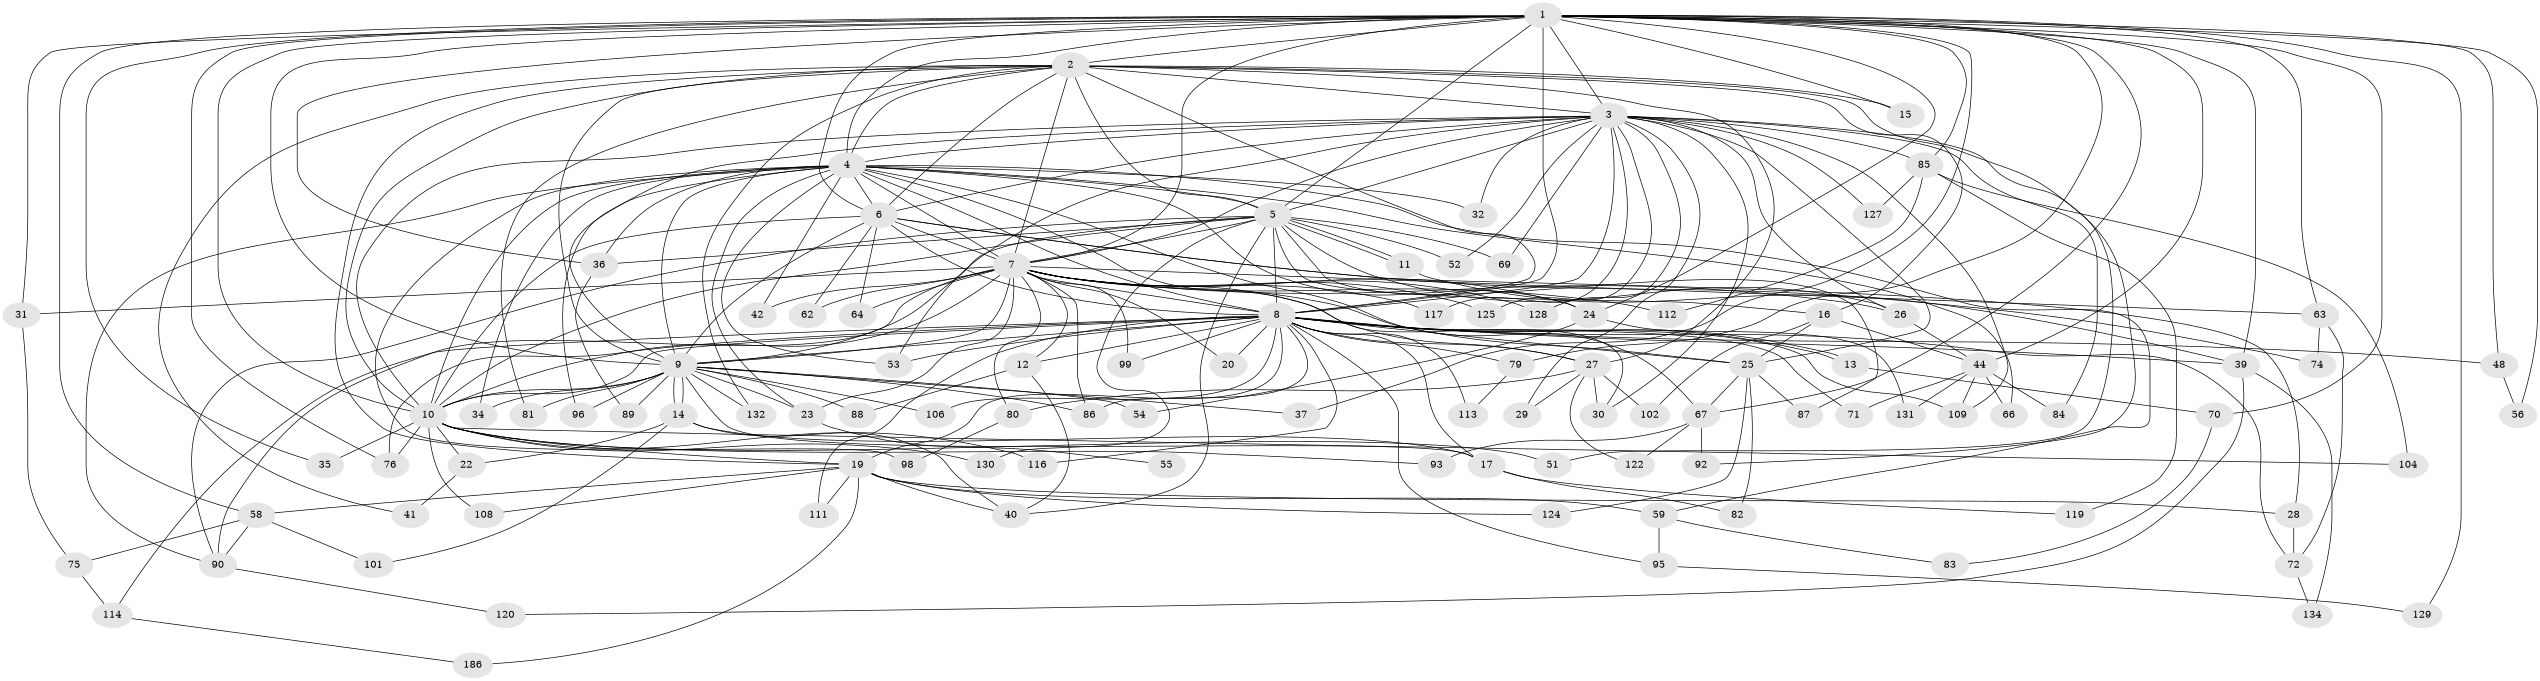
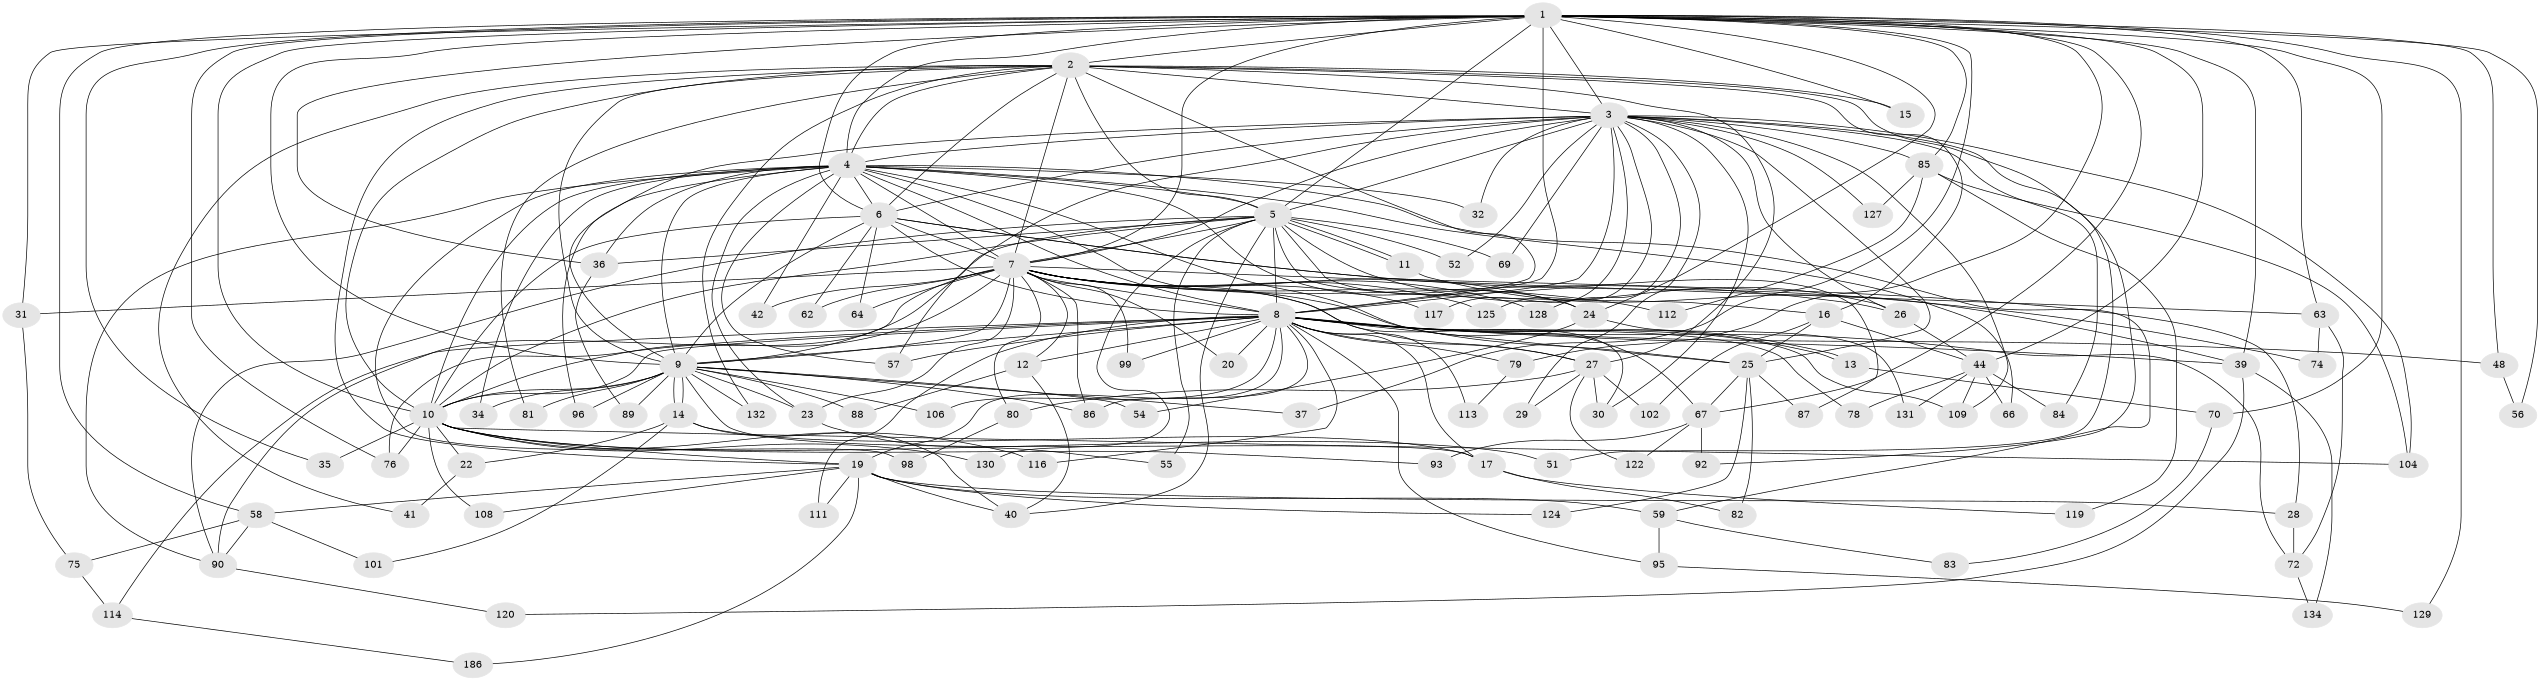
edge "3" -- "10": now "3" -- "104"
edge "5" -- "55": added
node "53": label "53" -> "57"
node "71": label "71" -> "78"
